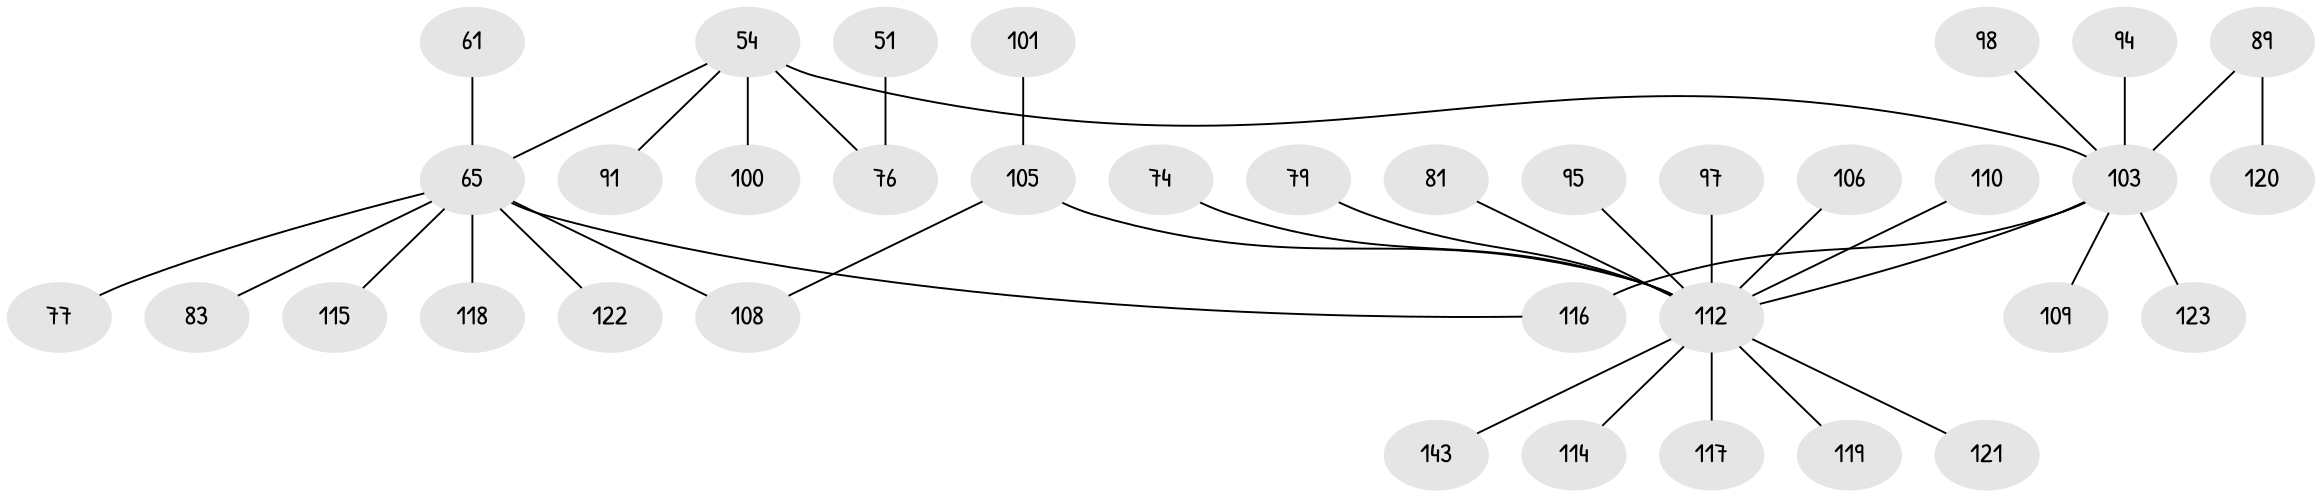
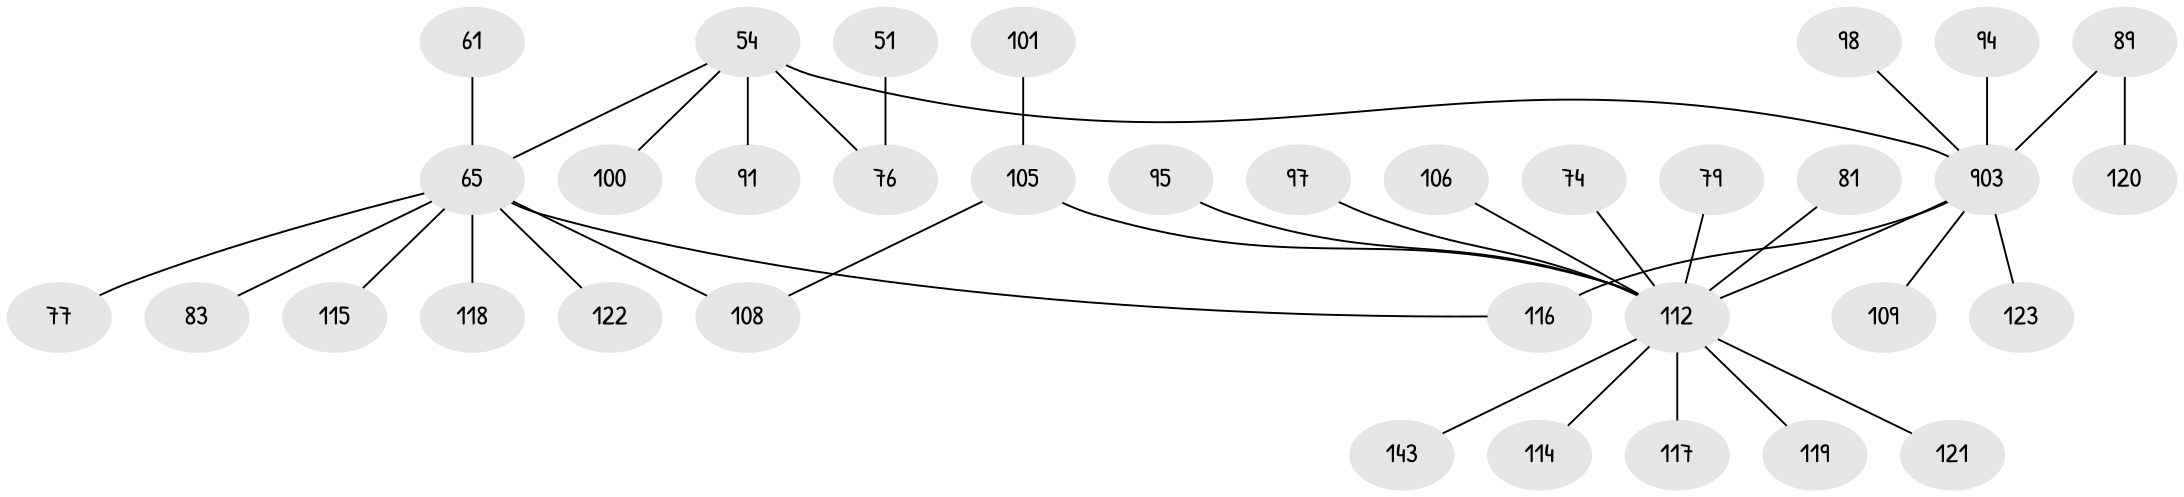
node "110": removed
node "103": label "103" -> "903"
